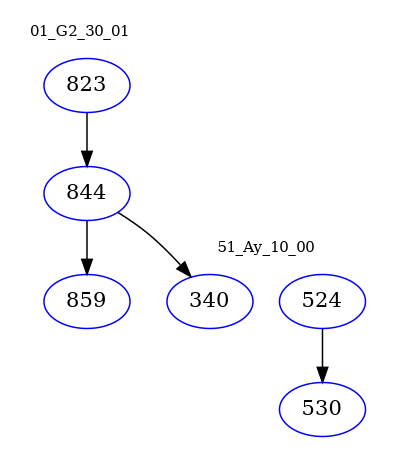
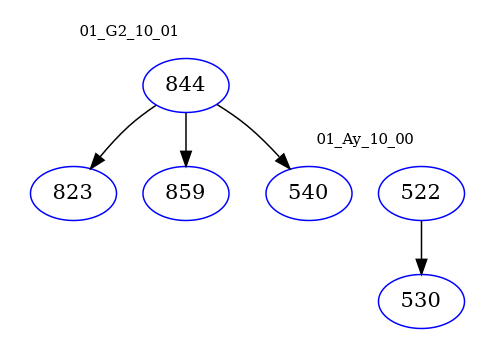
cluster "01_G2_30_01": label "01_G2_30_01" -> "01_G2_10_01"
edge "823" -> "844": reversed
cluster "51_Ay_10_00": label "51_Ay_10_00" -> "01_Ay_10_00"
node "340": label "340" -> "540"
node "524": label "524" -> "522"
